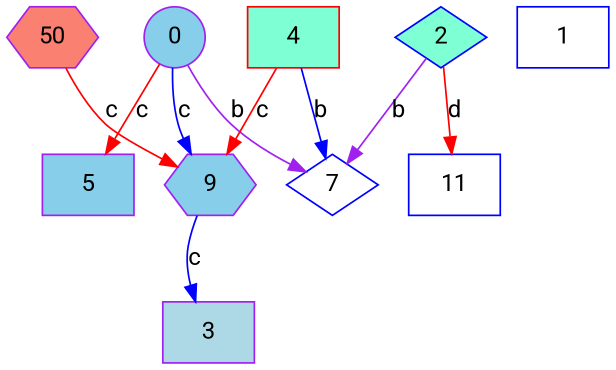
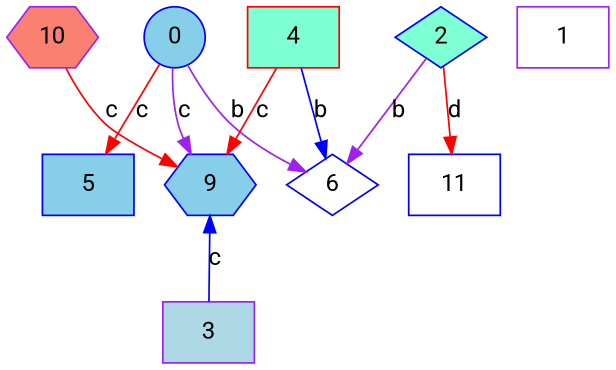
node "50": label "50" -> "10"
node "0": color purple -> blue
node "1": color blue -> purple
edge "0" -> "9": color blue -> purple
node "5": color purple -> blue
node "9": color purple -> blue
node "7": label "7" -> "6"
edge "9" -> "3": reversed
